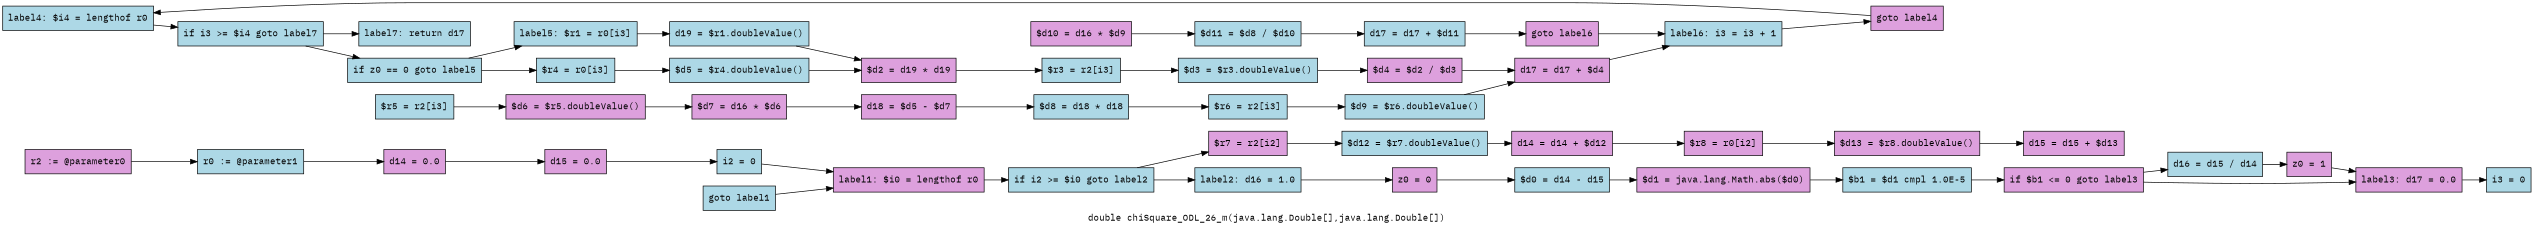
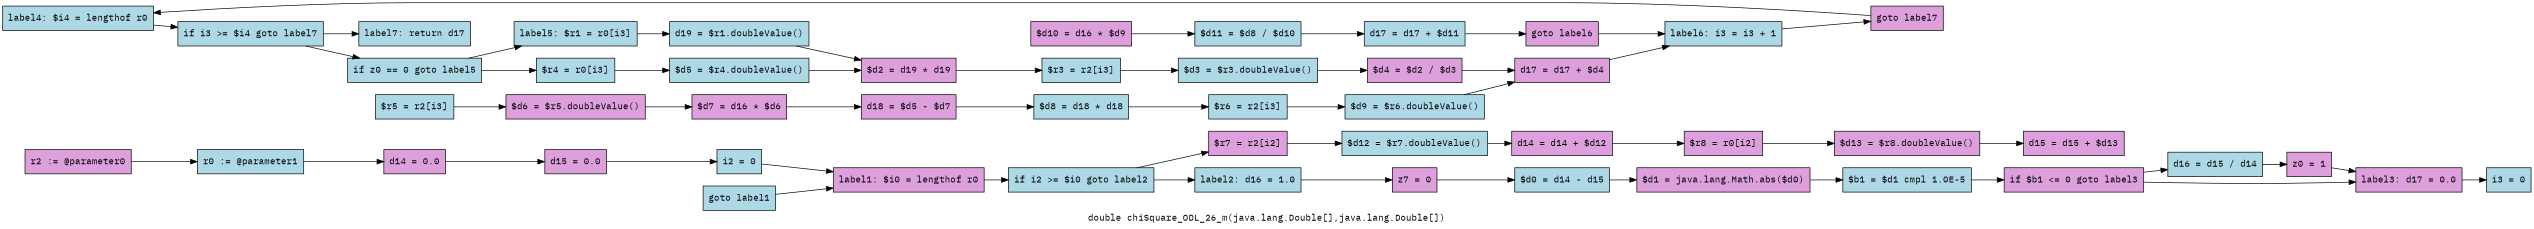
node "goto label4": label "goto label4" -> "goto label7"
node "z0 = 0": label "z0 = 0" -> "z7 = 0"
